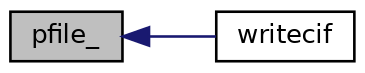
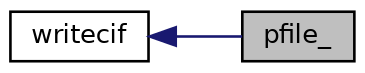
edge "writecif" -> "pfile_": reversed
